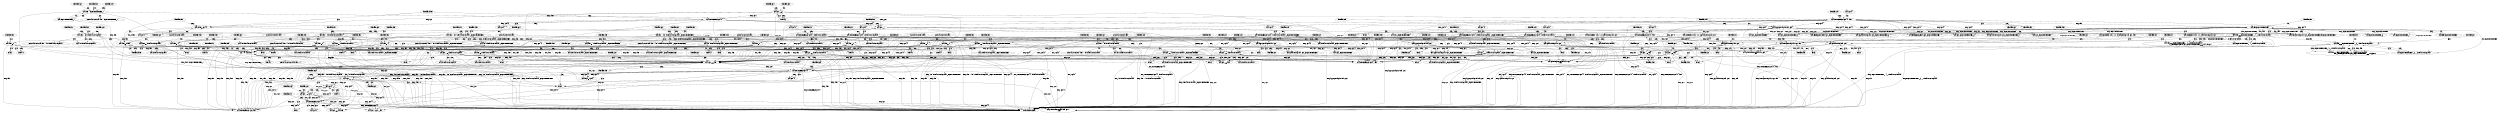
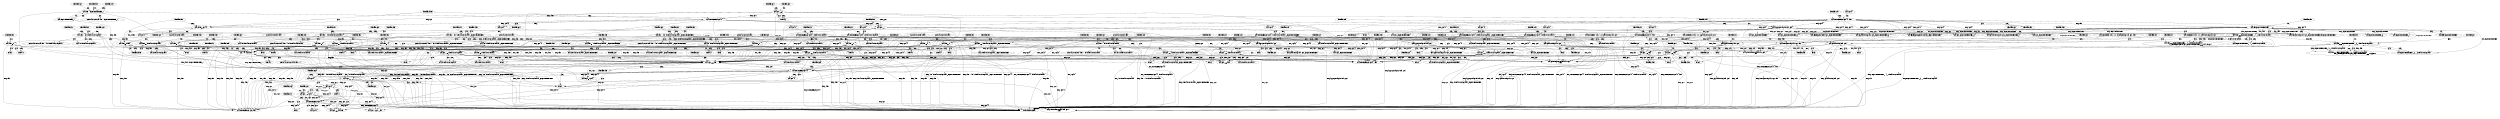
node "(Call,EXTRACT_32BITS(tptr+BGP_VPN_RD_LEN))": label "(Call,EXTRACT_32BITS(tptr+BGP_VPN_RD_LEN))" -> "(Call,EXTRACT_32BITS(isonsap+BGP_VPN_RD_LEN))"
edge "(Call,tptr[0] + 1)" -> "(Call,tptr += tptr[0] + 1)": label "VPN: " -> "AST: "
edge "(Literal,1)" -> "(Call,tptr[0] + 1)": now "(Literal,1)" -> "(Call,tptr += advance)"
